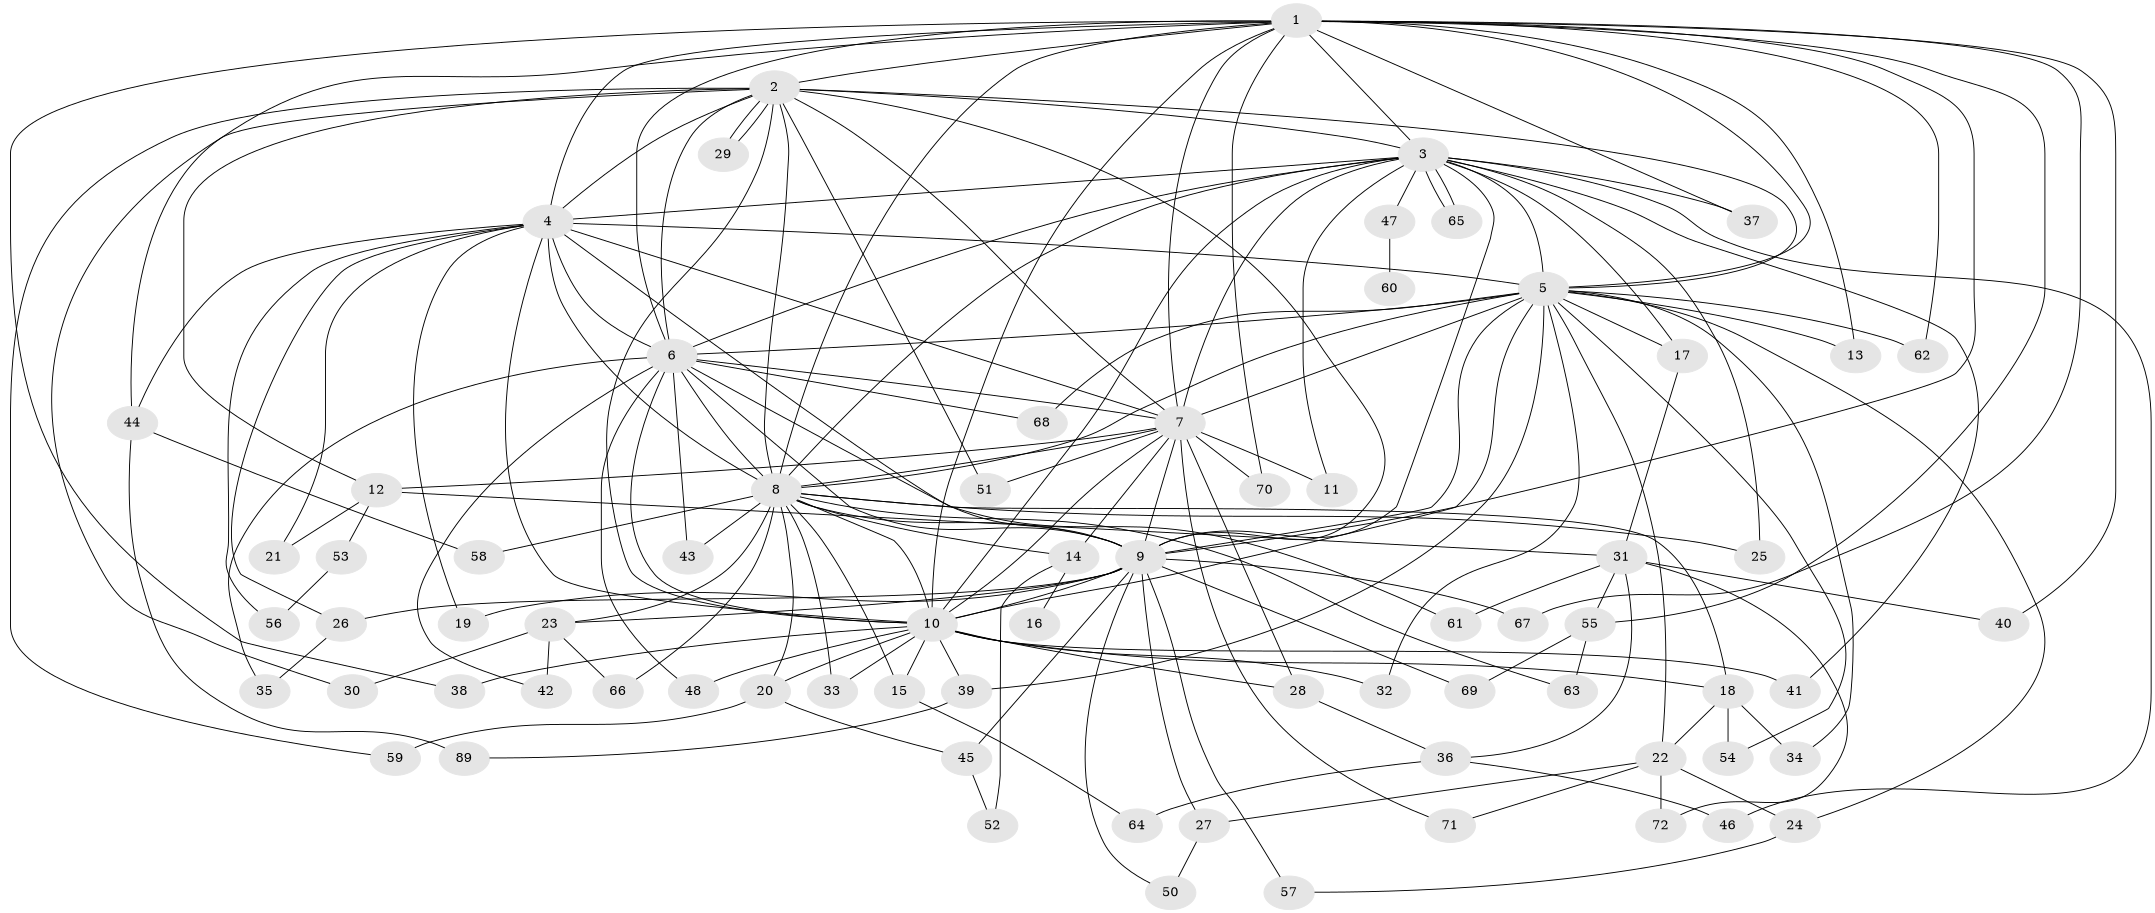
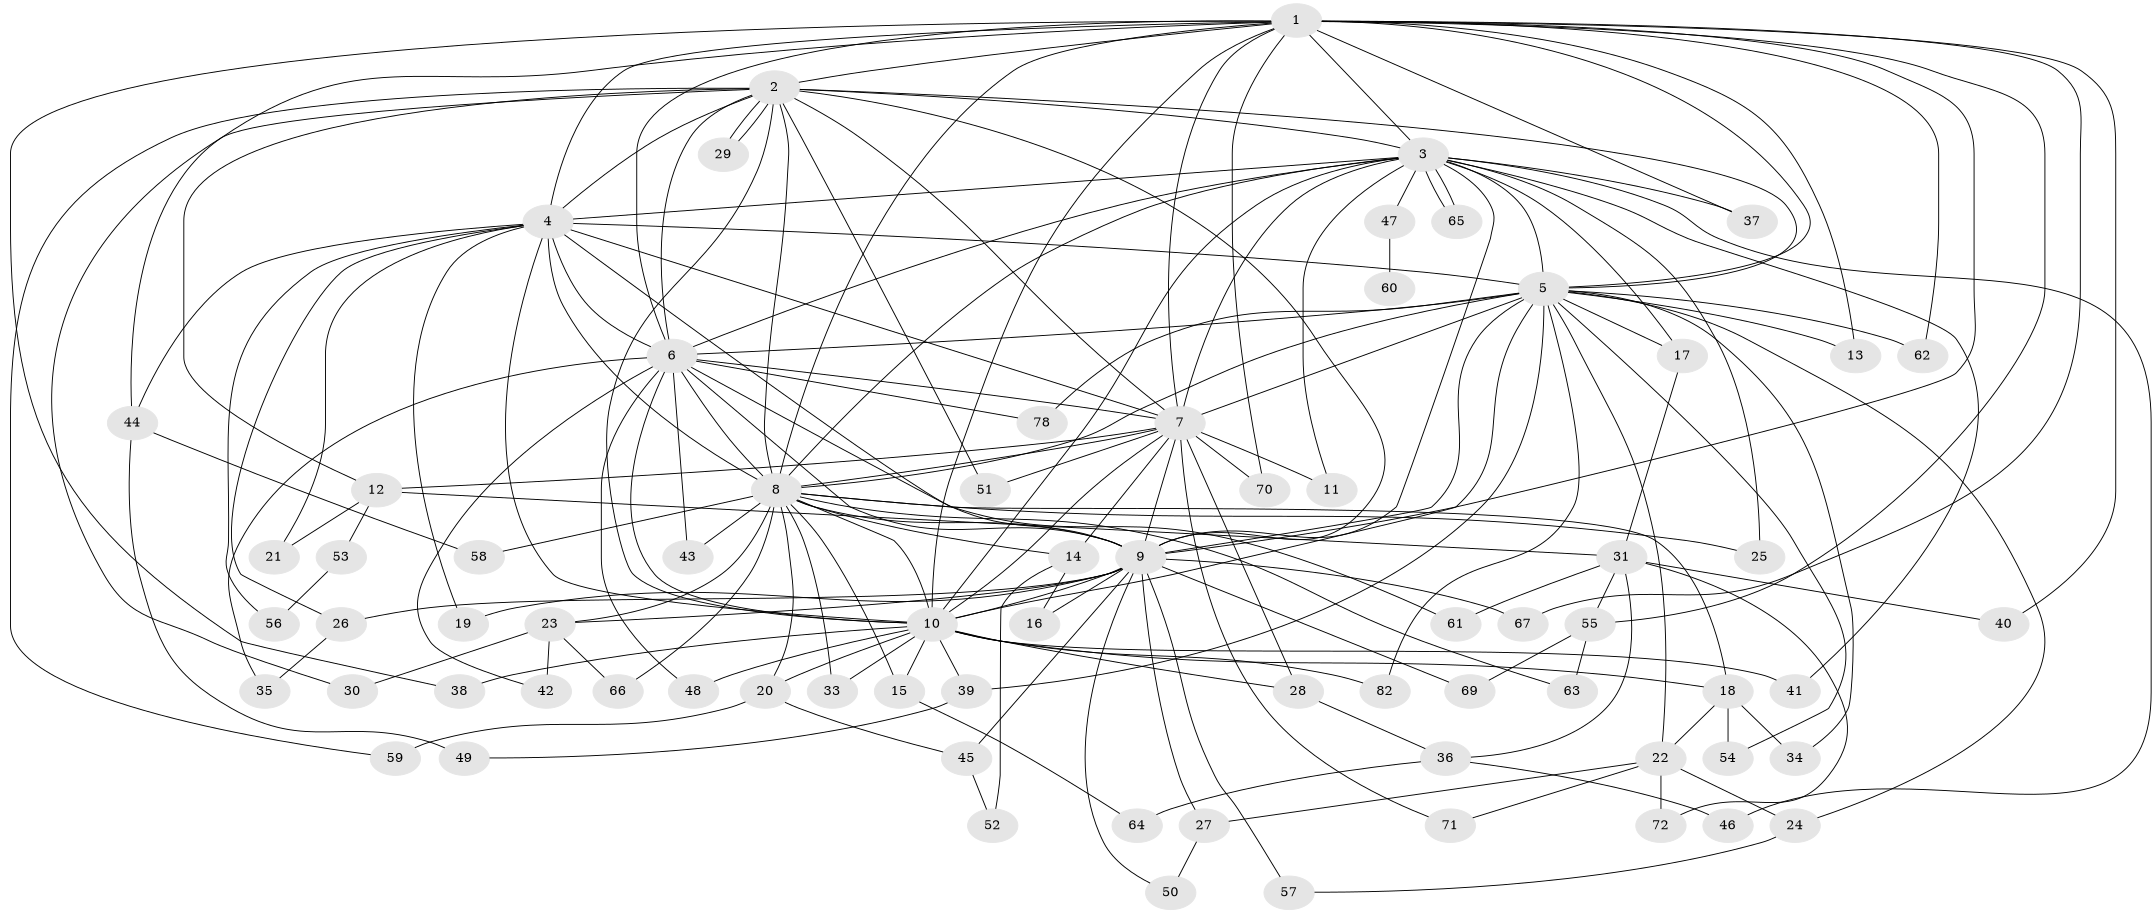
node "68": label "68" -> "78"
edge "9" -- "16": added
node "32": label "32" -> "82"
node "89": label "89" -> "49"
